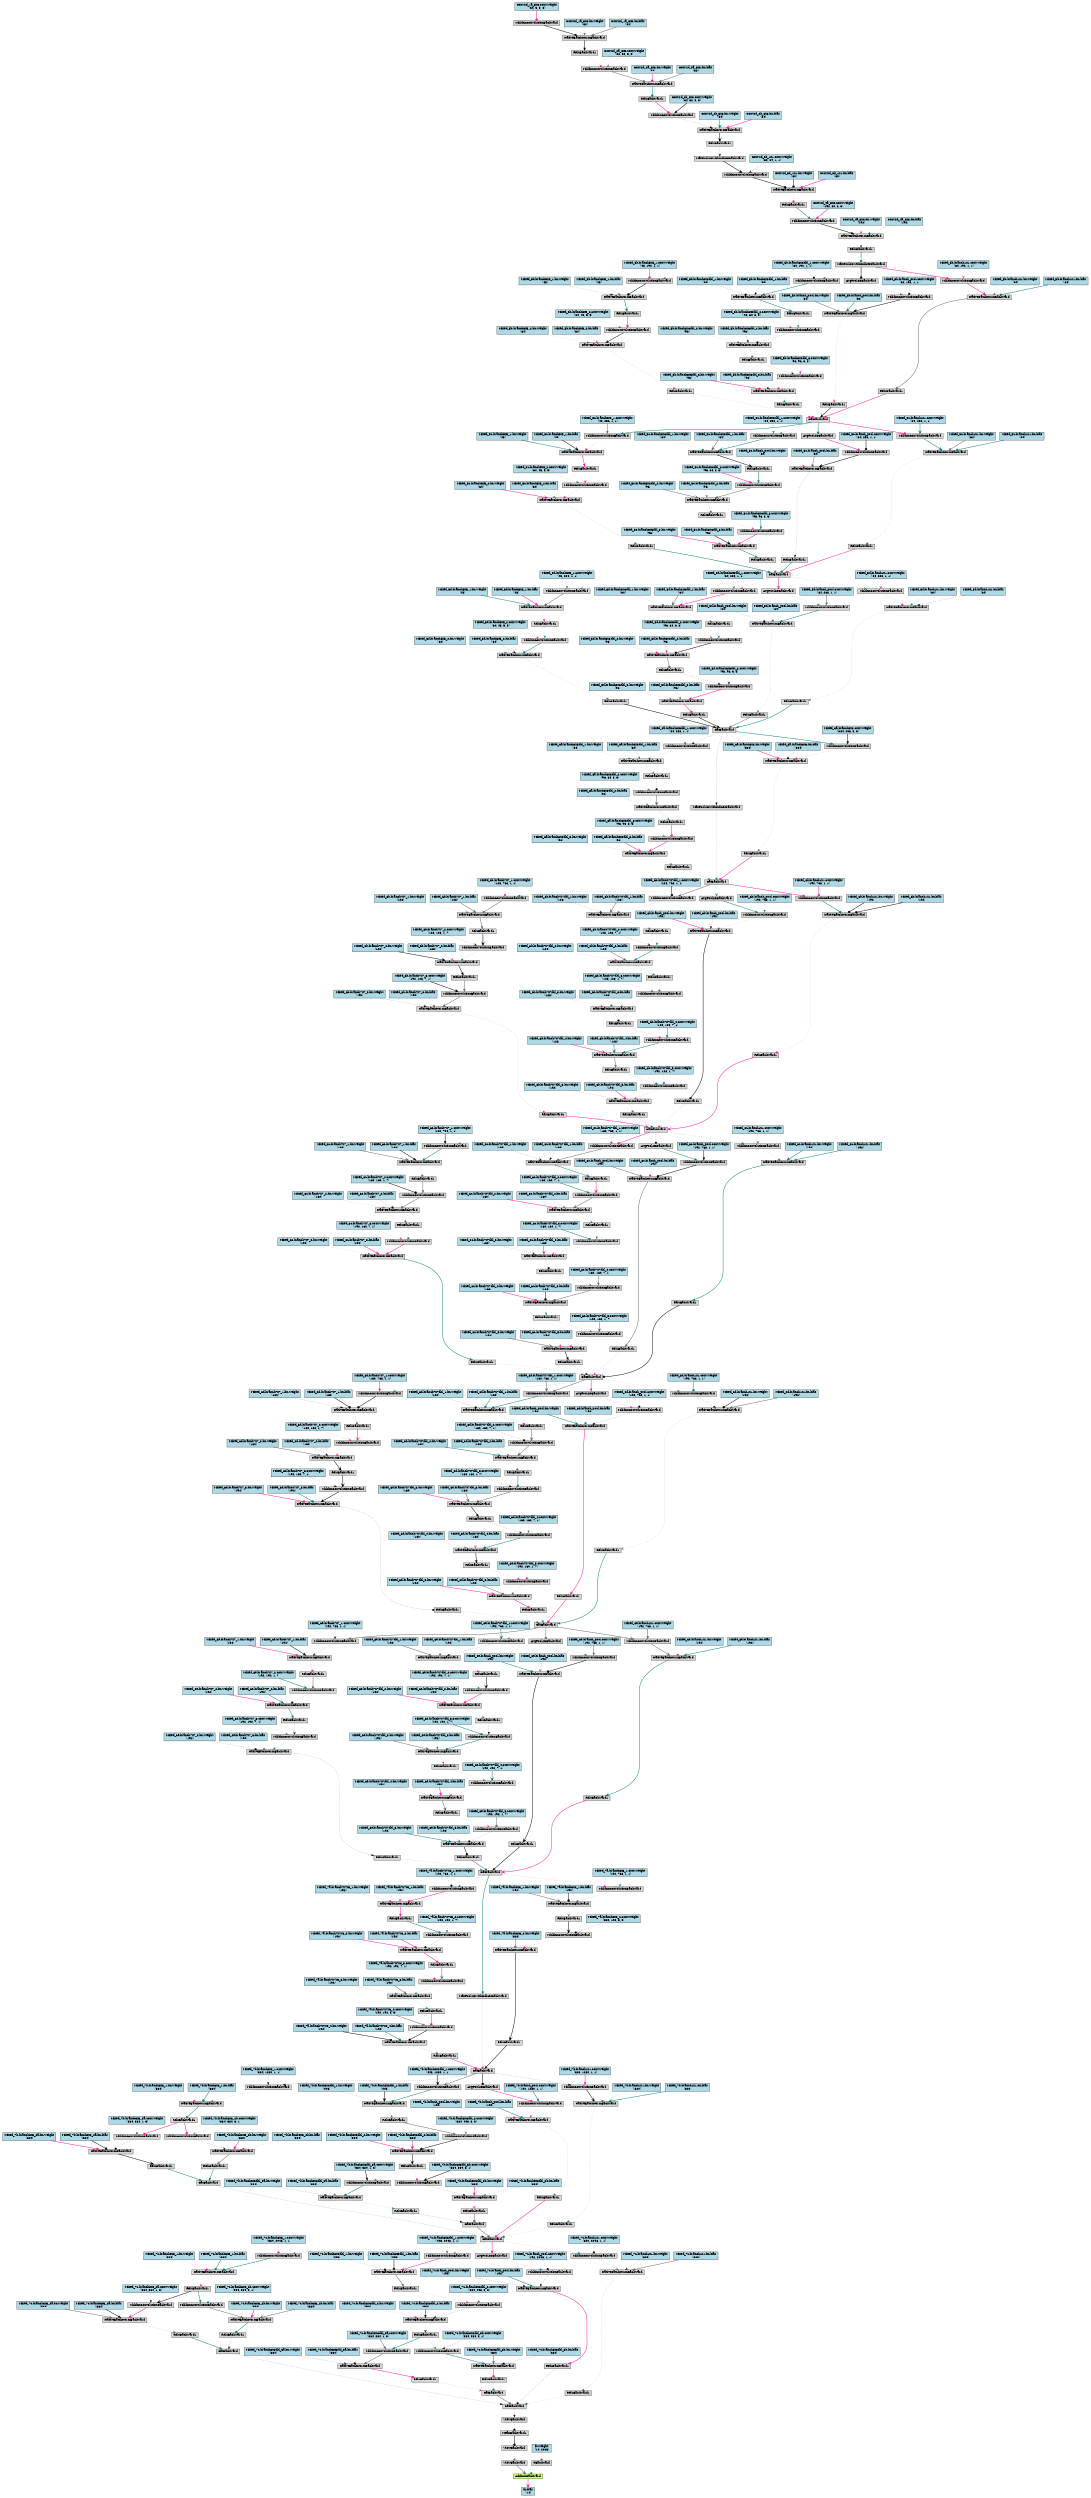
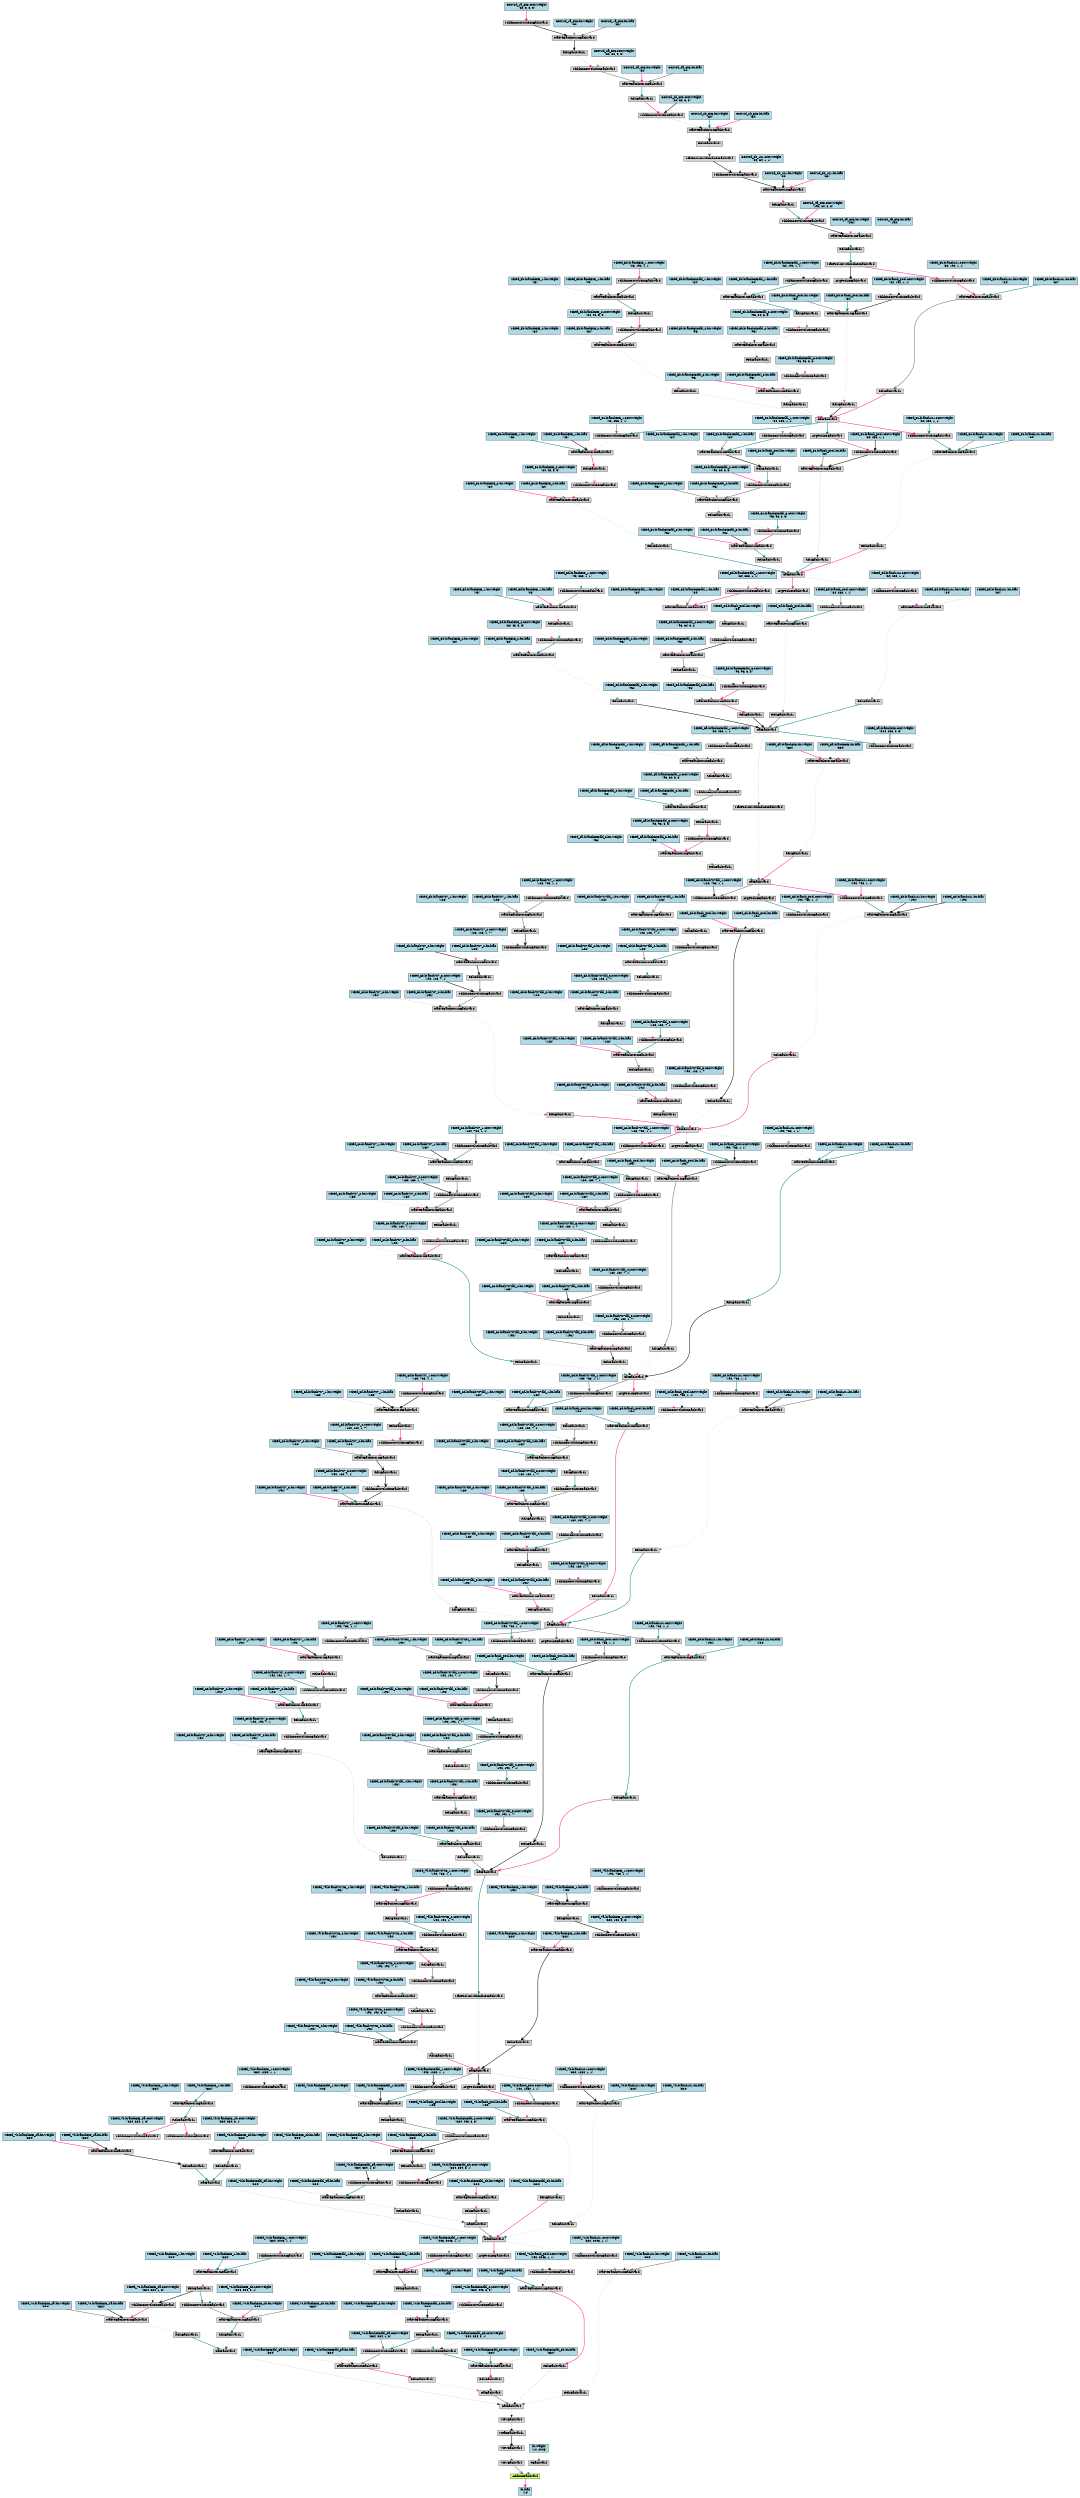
node "Mixed_6a.branch3x3dbl_2.bn.weight (96)": added
node "Mixed_7a.branch3x3_2.bn.bias (320)": added
